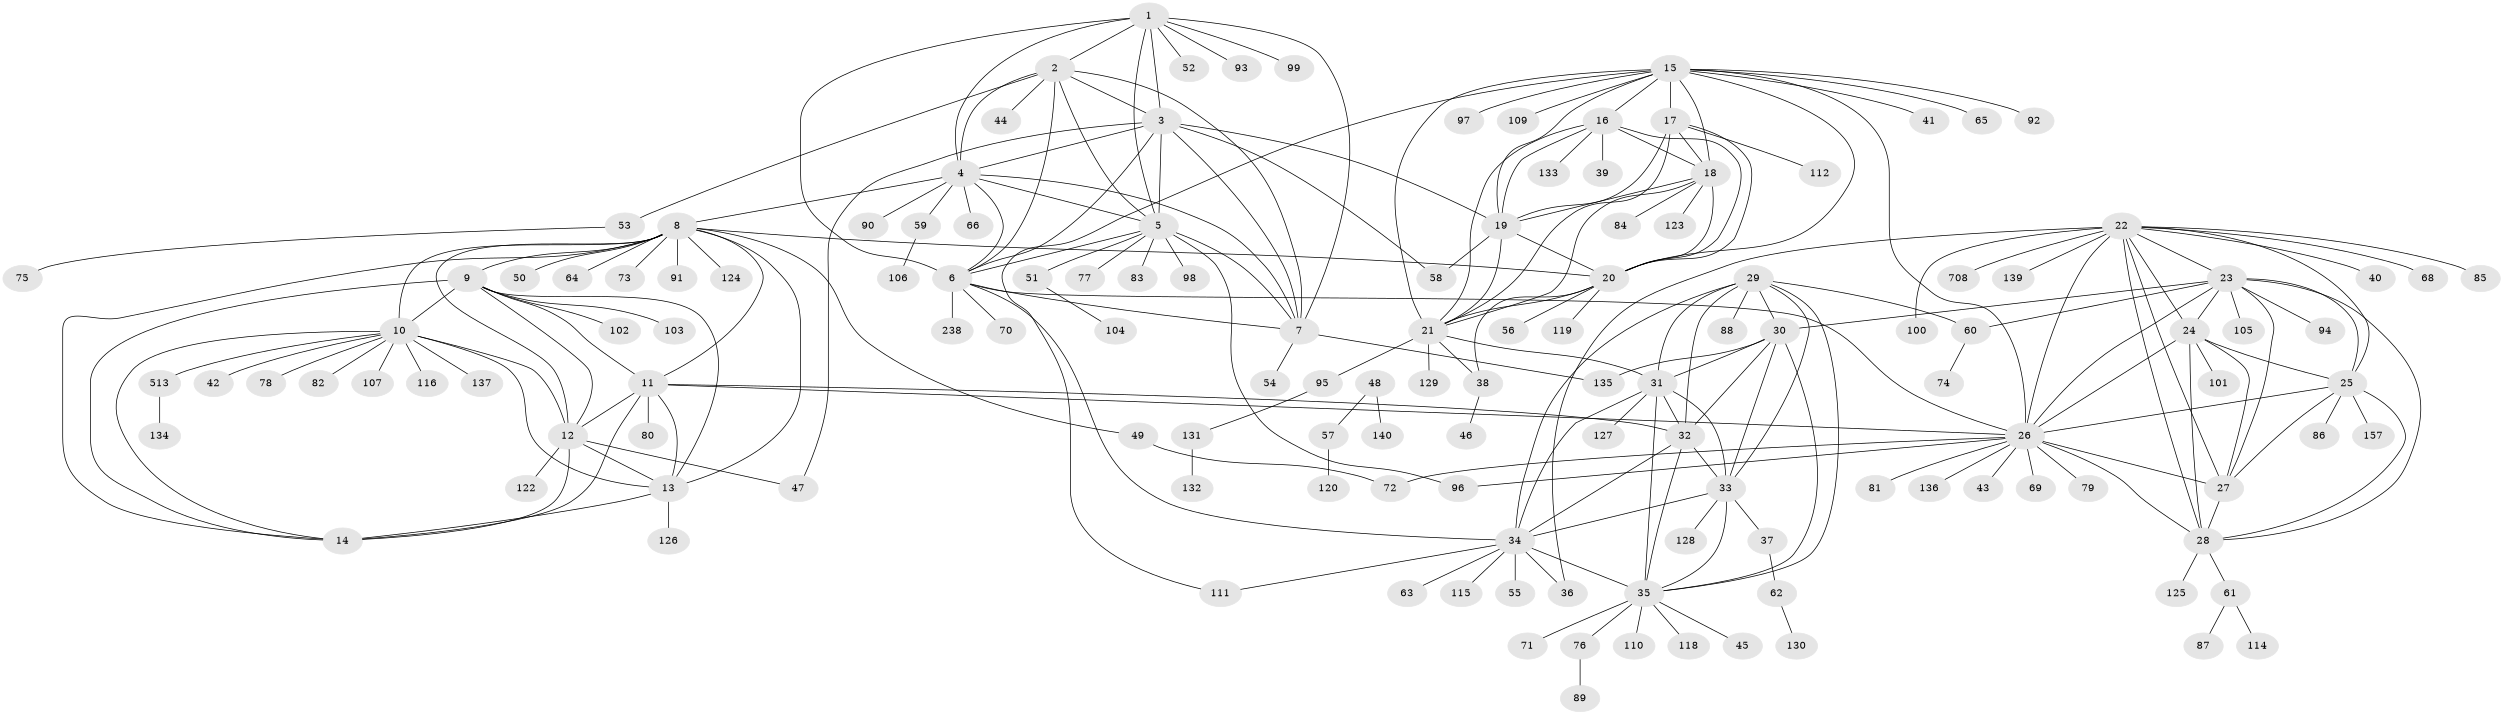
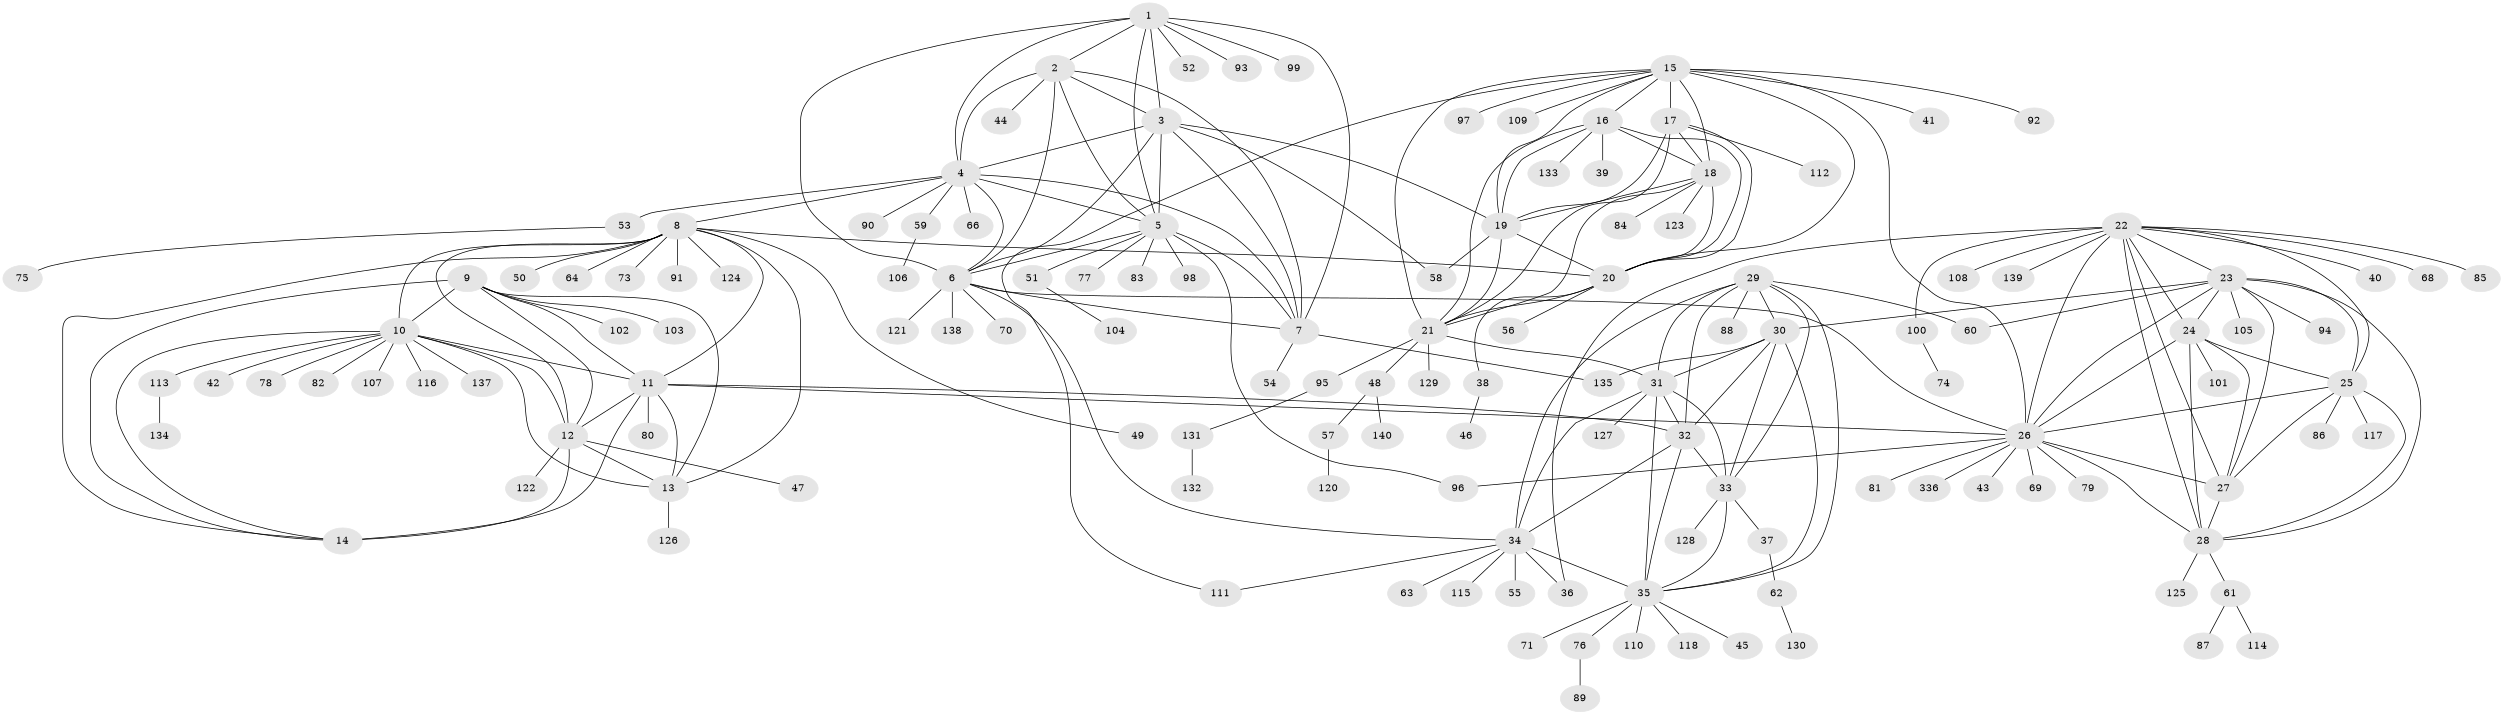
node "65": removed
edge "2" -- "53": now "4" -- "53"
edge "3" -- "47": removed
edge "8" -- "9": removed
node "708": label "708" -> "108"
node "121": added
node "238": label "238" -> "138"
node "119": removed
edge "21" -- "38": now "21" -- "48"
edge "10" -- "11": added
edge "60" -- "74": now "100" -- "74"
node "513": label "513" -> "113"
node "157": label "157" -> "117"
node "72": removed
node "136": label "136" -> "336"
edge "13" -- "14": removed
edge "33" -- "34": removed
